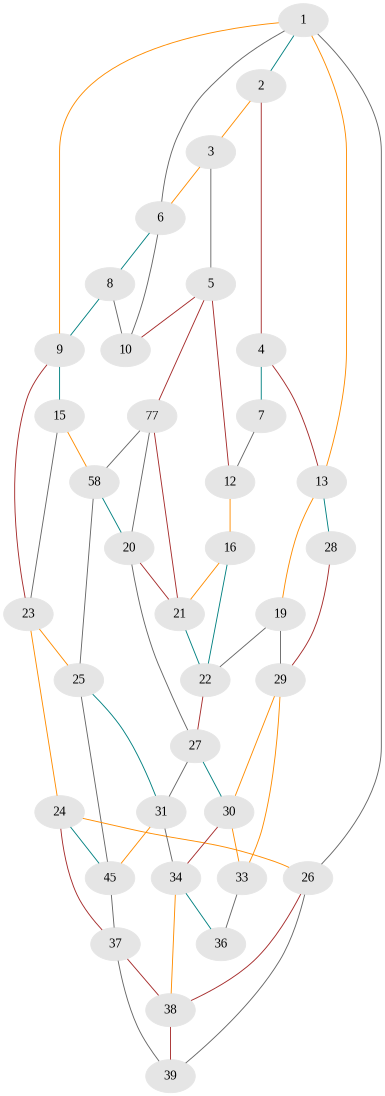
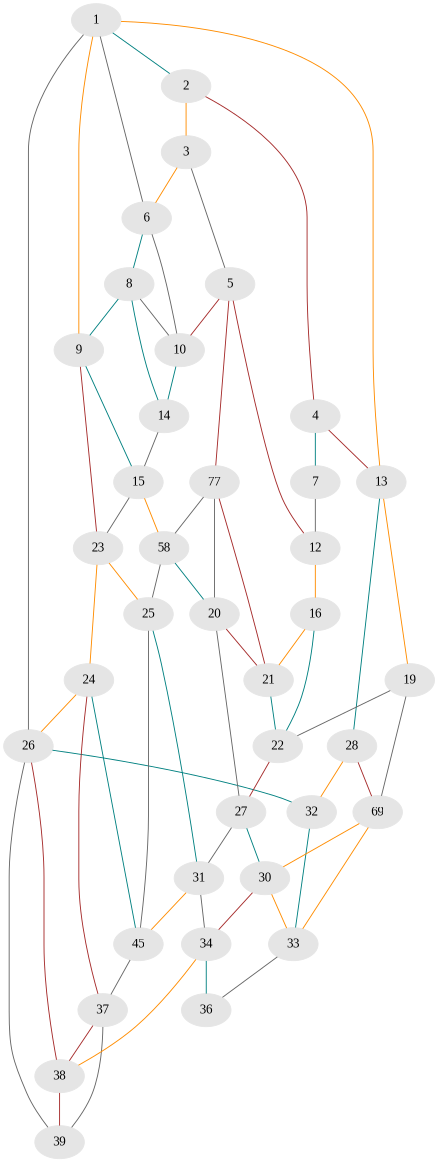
node "14": added
node "29": label "29" -> "69"
node "32": added
